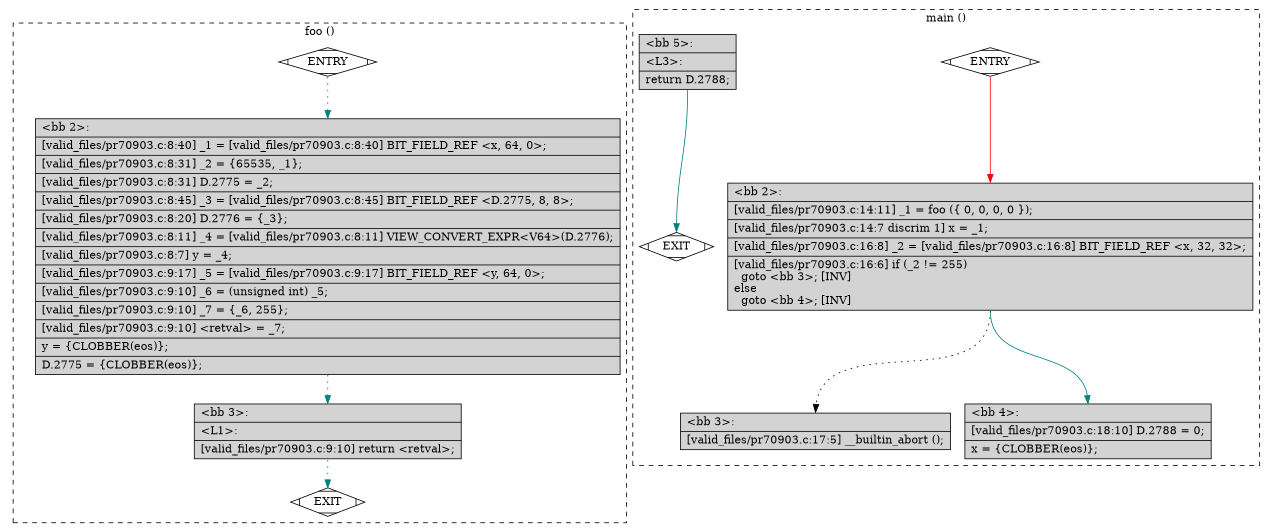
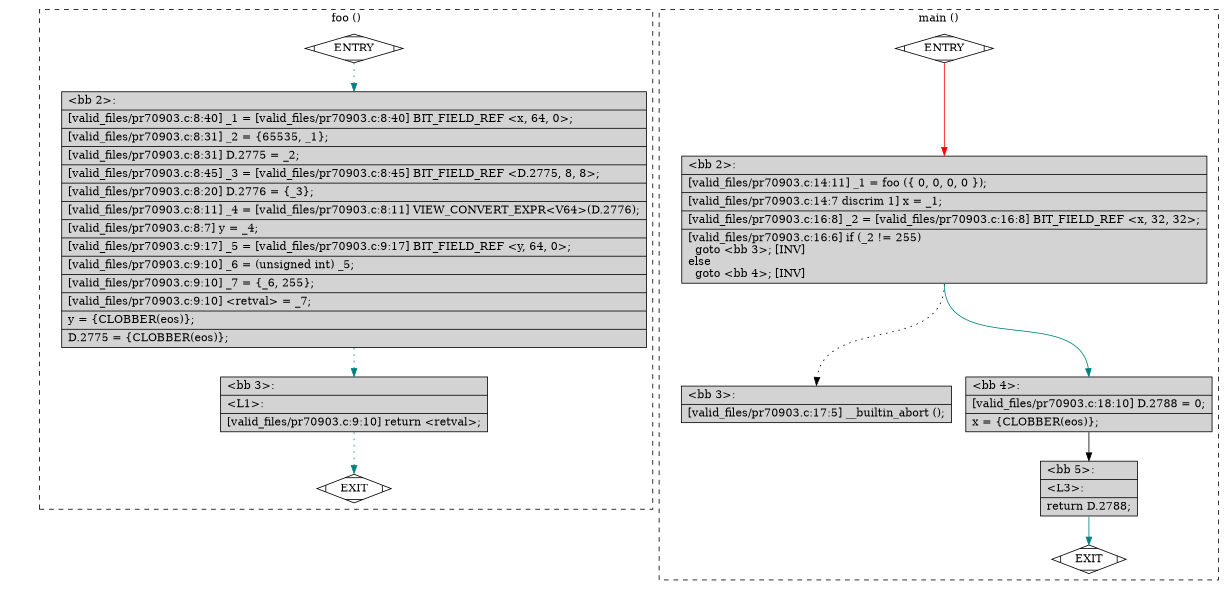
edge "<bb 4>:" -> "<bb 5>:": added
